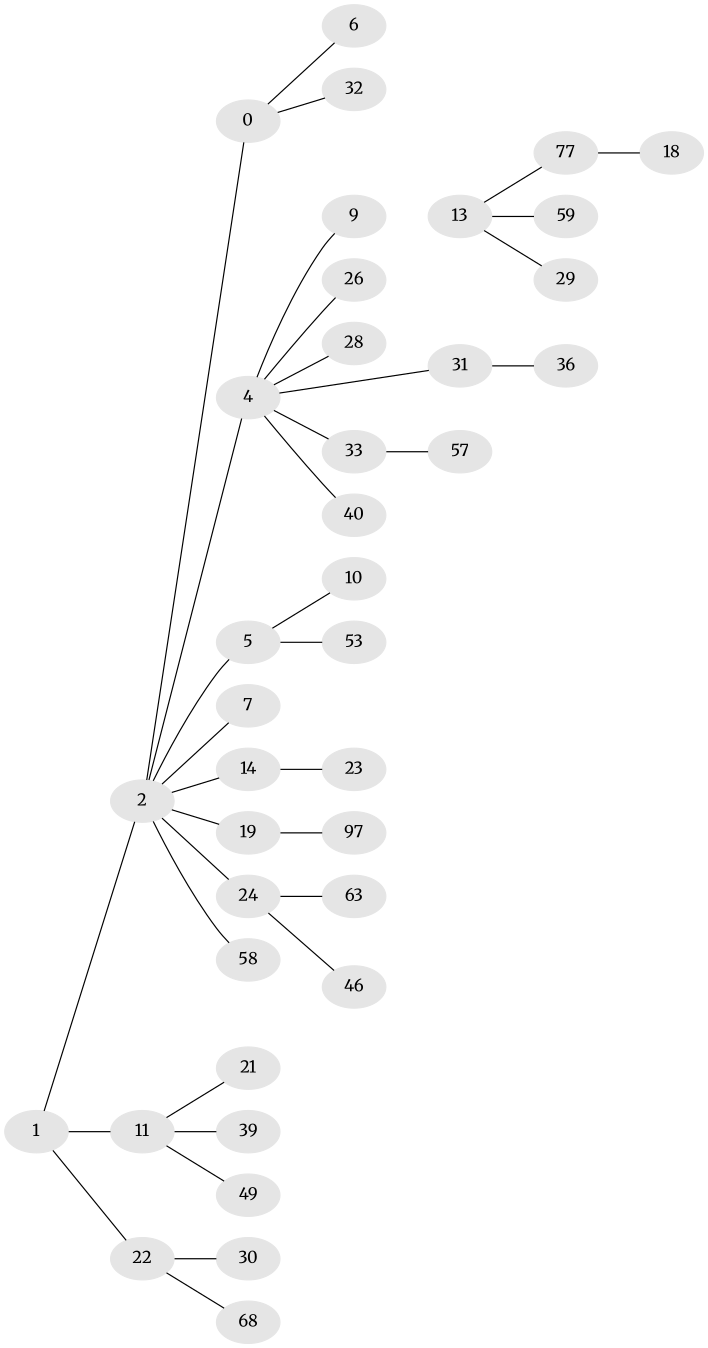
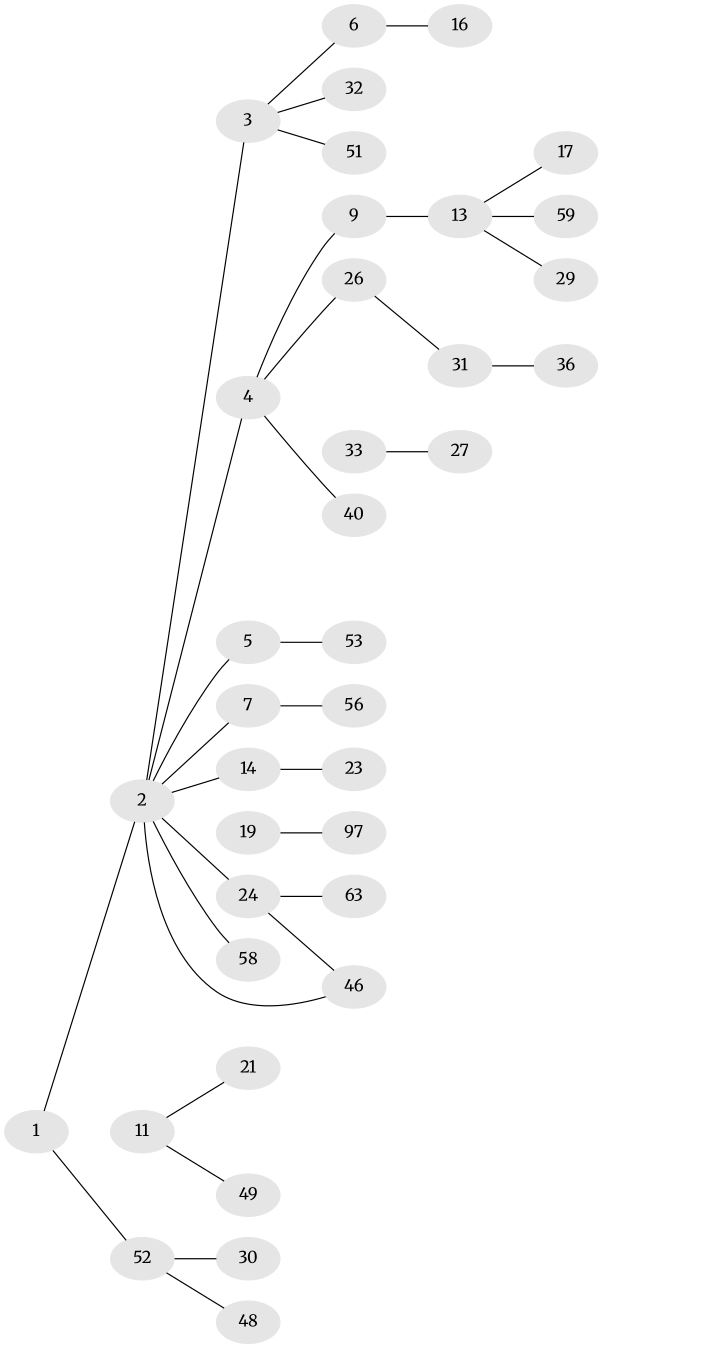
node "16": added
node "0": label "0" -> "3"
node "51": added
node "77": label "77" -> "17"
node "18": removed
edge "9" -- "13": added
node "28": removed
edge "31" -- "4": now "31" -- "26"
edge "4" -- "33": removed
node "57": label "57" -> "27"
node "10": removed
node "56": added
edge "2" -- "19": now "2" -- "46"
edge "1" -- "11": removed
node "39": removed
node "22": label "22" -> "52"
node "68": label "68" -> "48"
